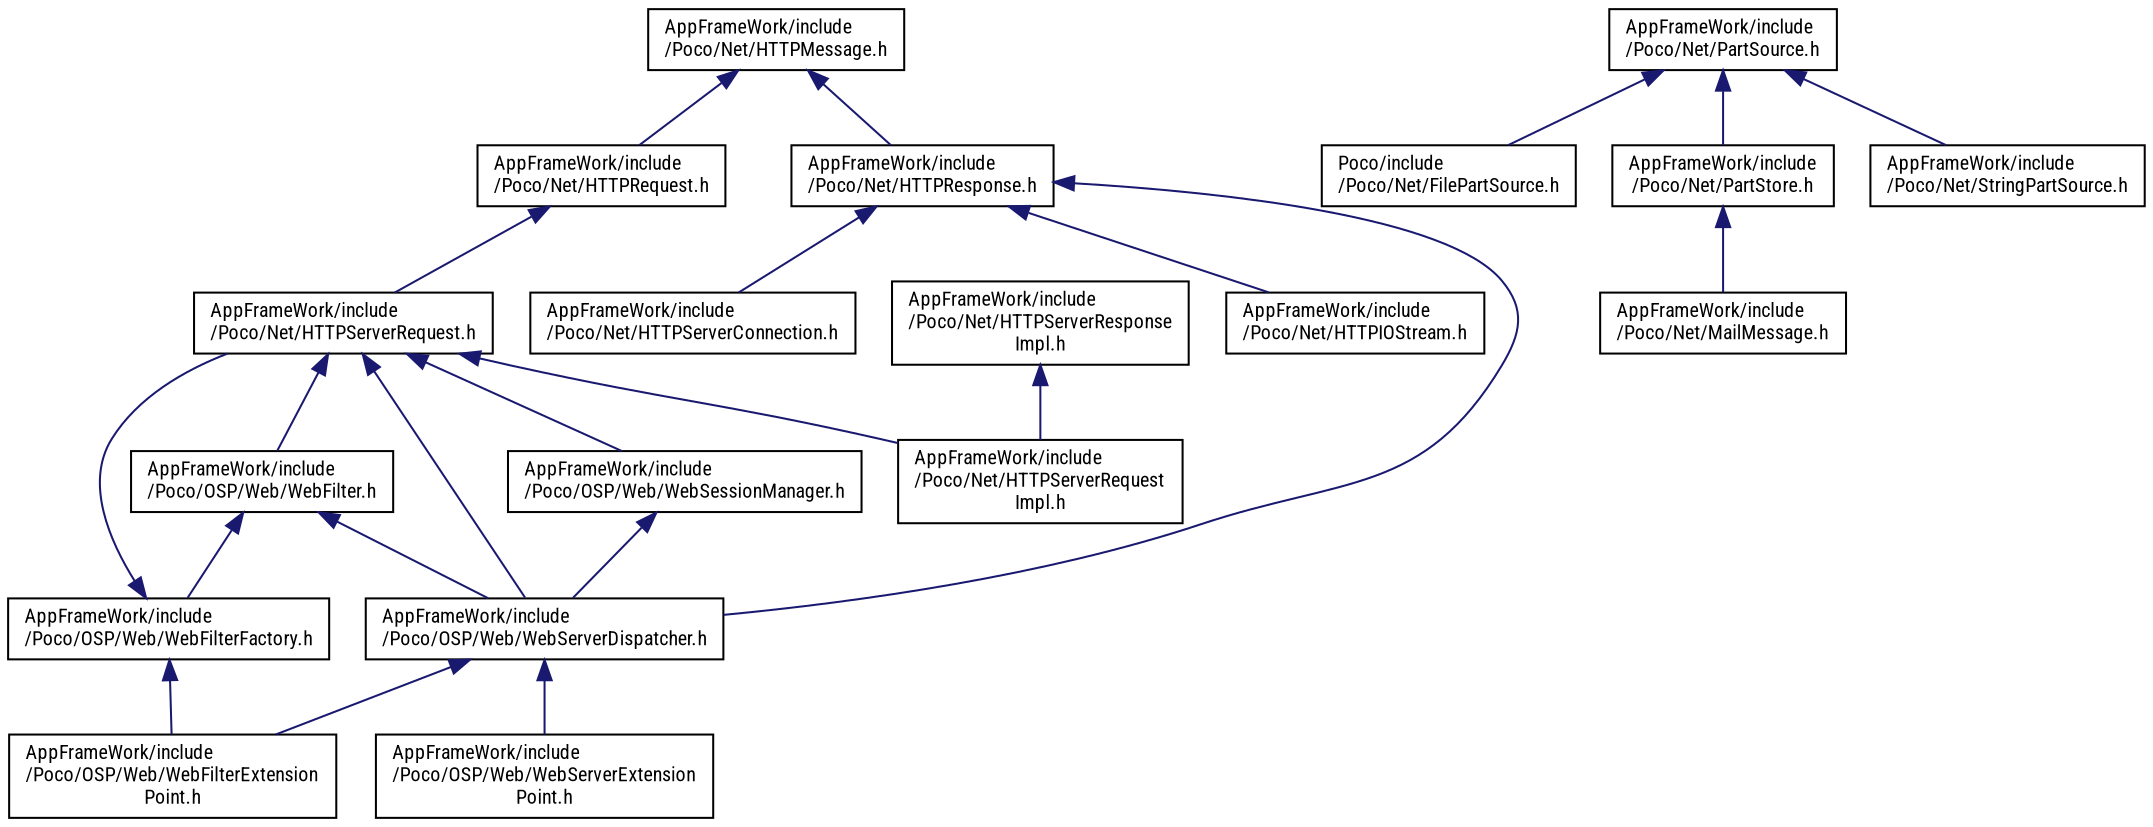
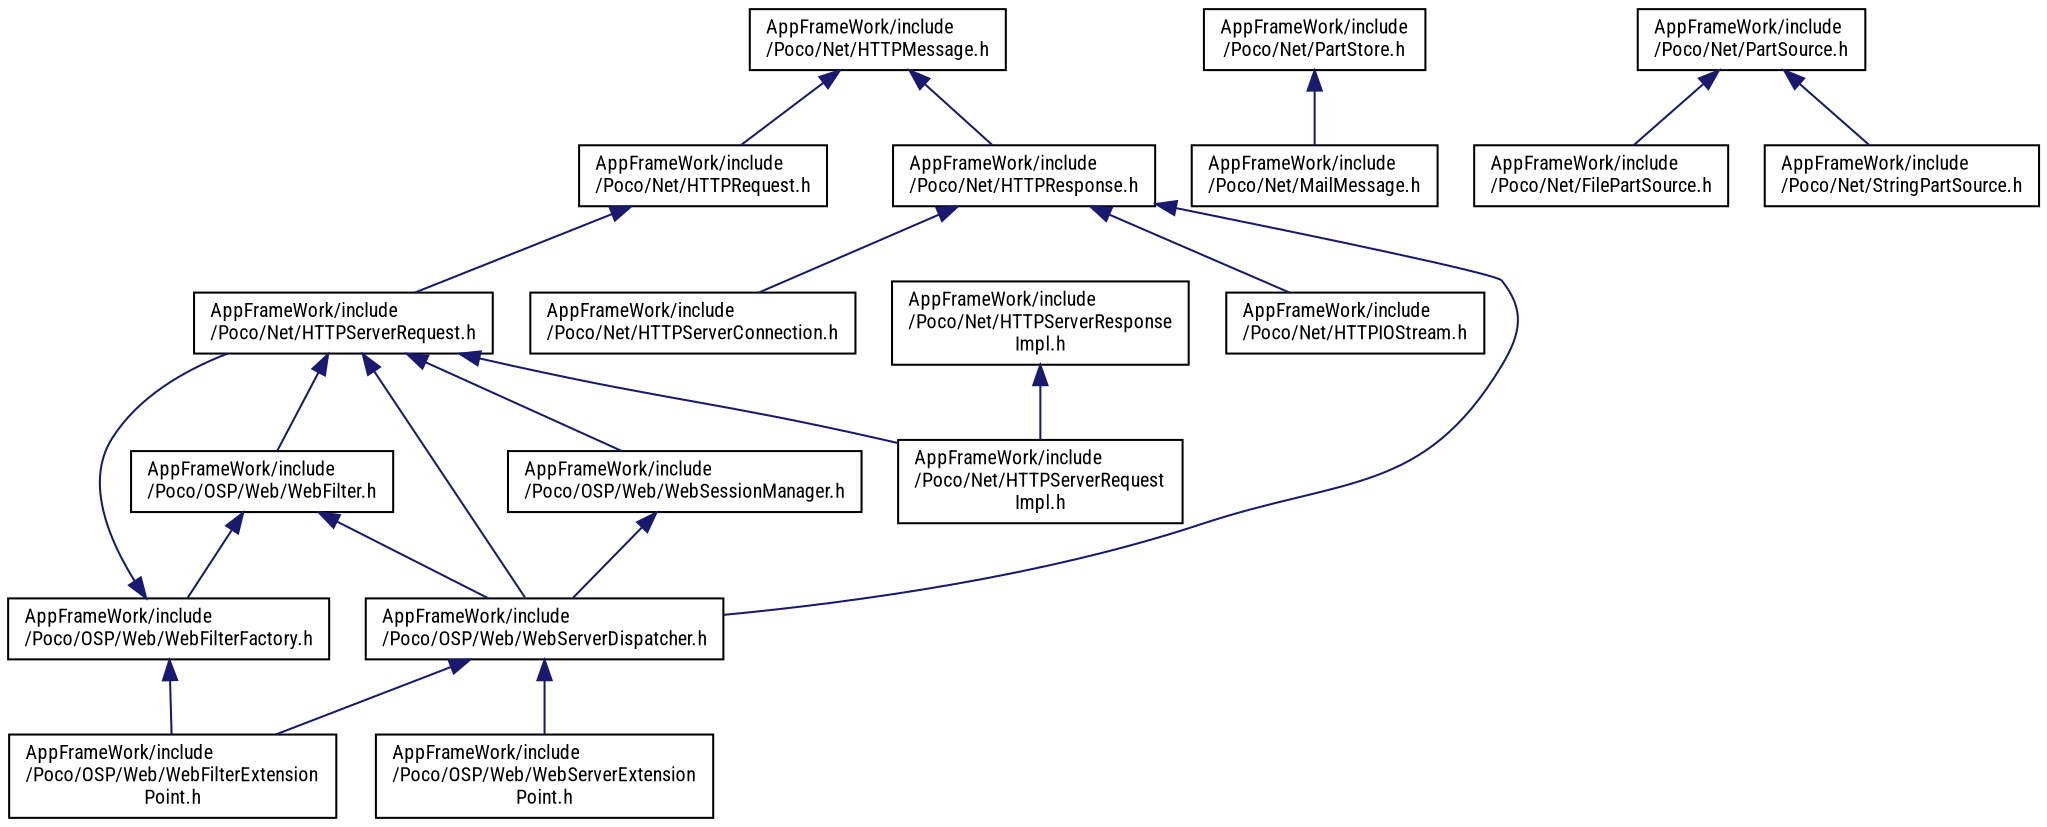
edge "AppFrameWork/include /Poco/Net/PartStore.h" -> "AppFrameWork/include /Poco/Net/PartSource.h": removed
node "Poco/include /Poco/Net/FilePartSource.h": label "Poco/include /Poco/Net/FilePartSource.h" -> "AppFrameWork/include /Poco/Net/FilePartSource.h"
